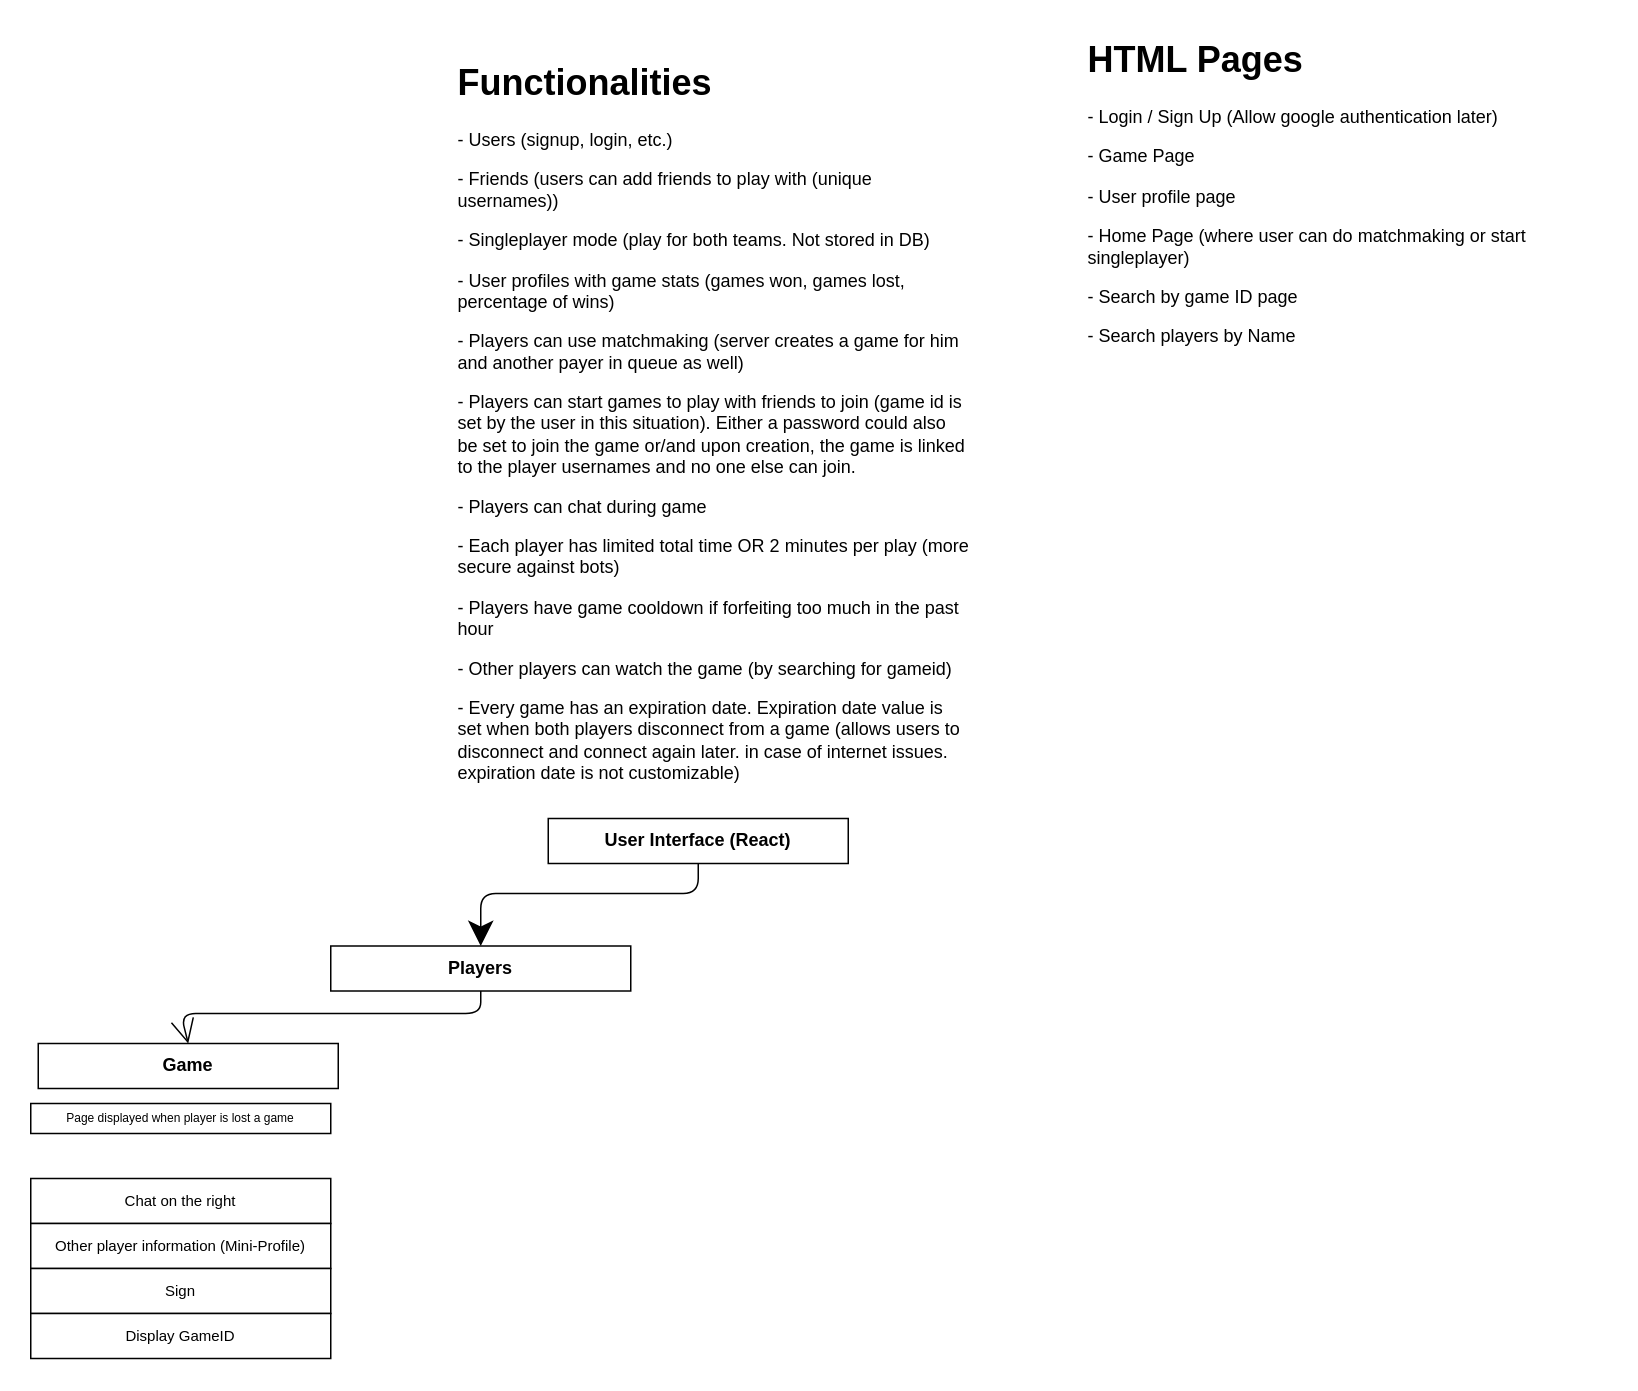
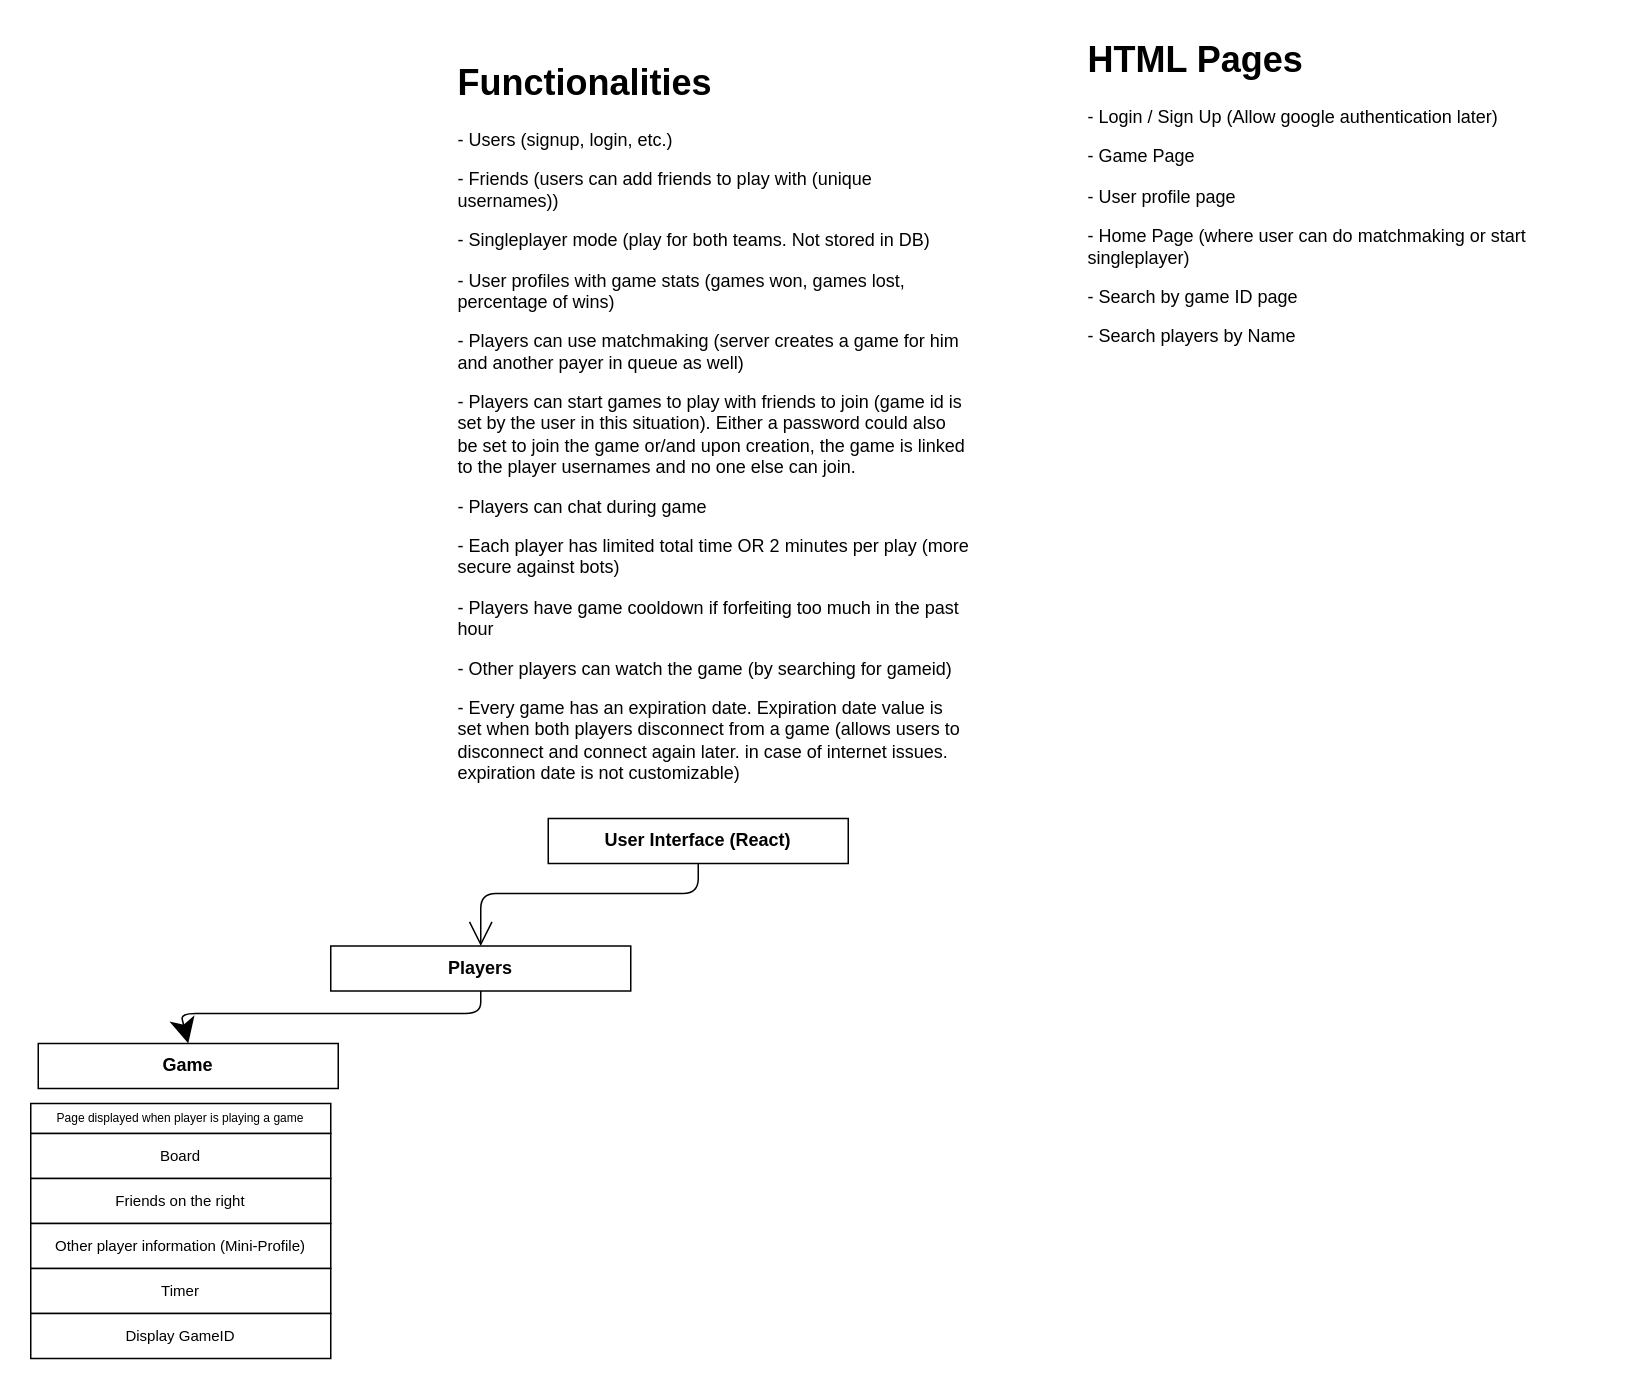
edge "User Interface (React)" -> "Players": arrowhead classic -> open
edge "Players" -> "Game": arrowhead open -> classic
node "Page displayed when player is lost a game": label "Page displayed when player is lost a game" -> "Page displayed when player is playing a game"
node "Board": added
node "Chat on the right": label "Chat on the right" -> "Friends on the right"
node "Sign": label "Sign" -> "Timer"
